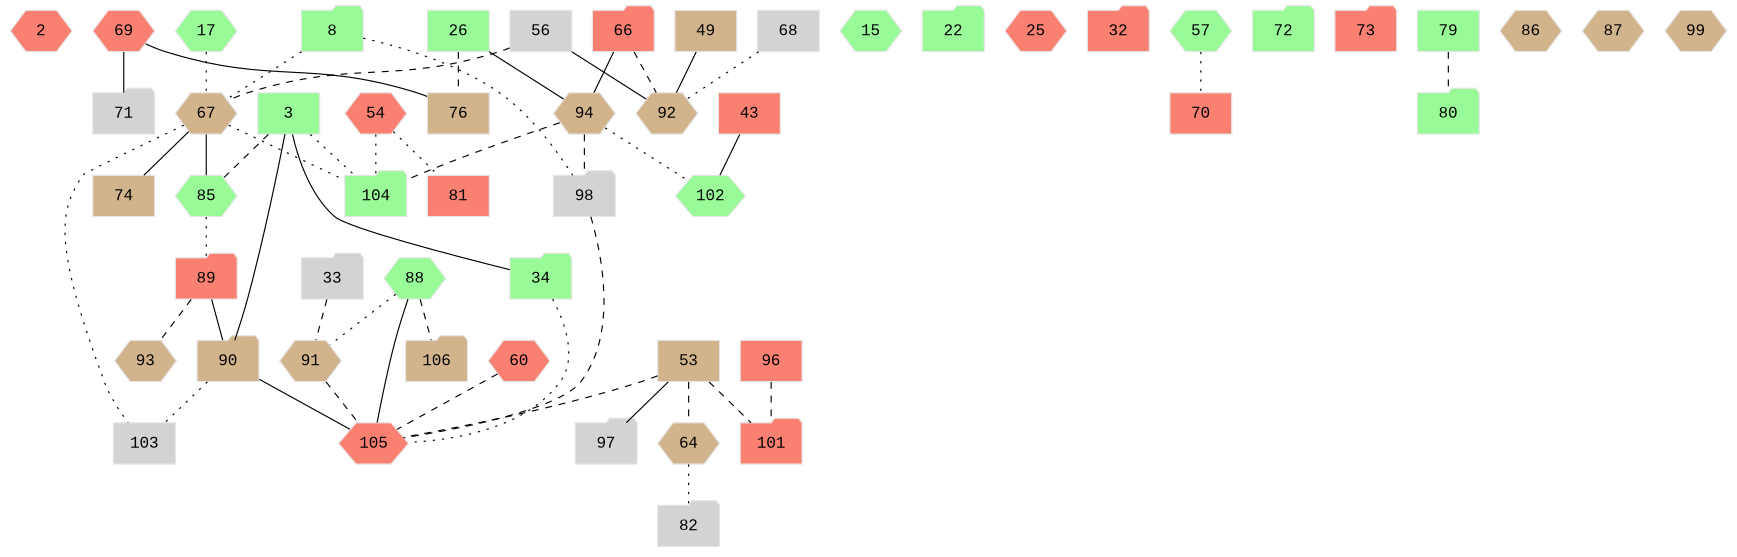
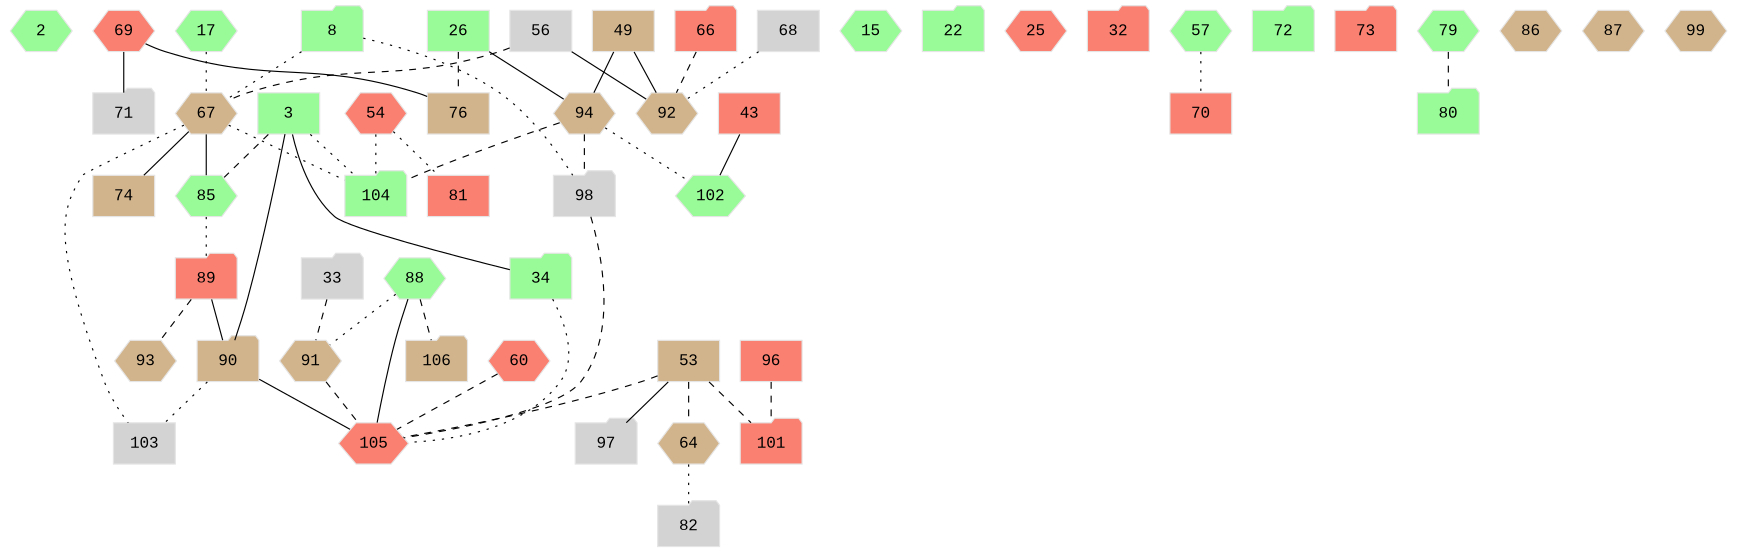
node "2": fillcolor salmon -> palegreen
node "79": shape box -> hexagon
edge "66" -- "94": now "49" -- "94"
